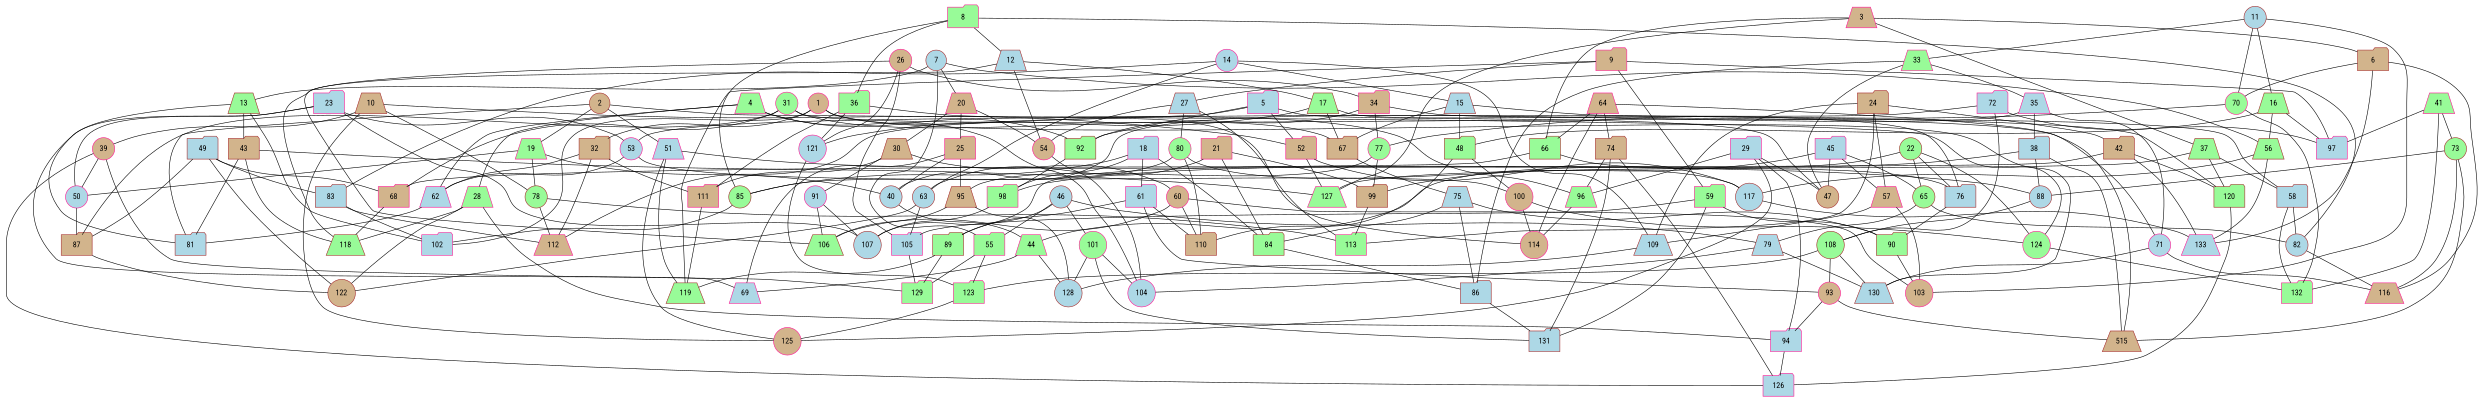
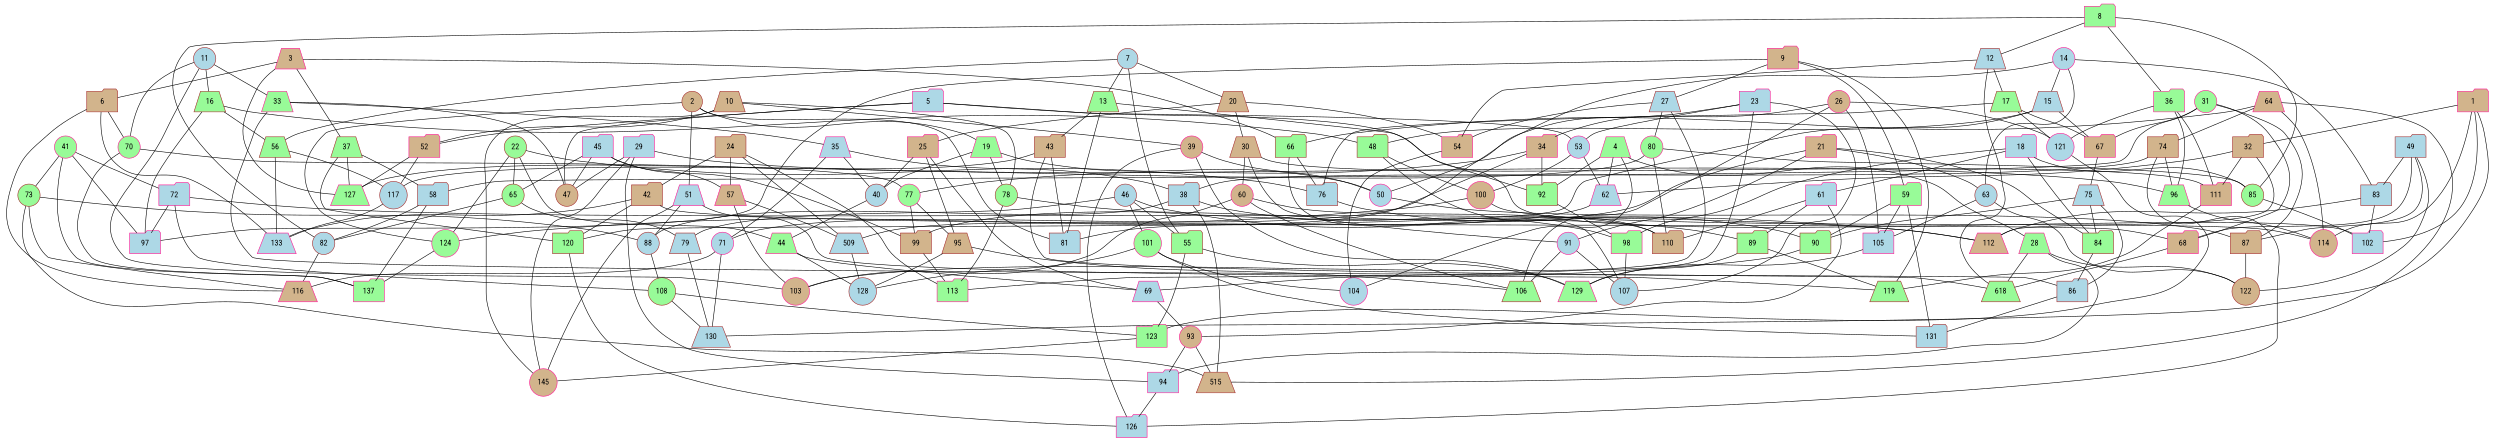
node "1": shape circle -> folder
node "20": color deeppink -> brown
node "41": shape trapezium -> circle
node "54": shape circle -> folder
node "67": color brown -> deeppink
edge "41" -- "72": added
edge "21" -- "91": added
node "118": label "118" -> "618"
node "55": color deeppink -> brown
node "109": label "109" -> "509"
edge "74" -- "131": now "74" -- "38"
edge "108" -- "93": now "69" -- "93"
edge "79" -- "104": removed
node "129": shape folder -> trapezium
node "132": label "132" -> "137"
node "125": label "125" -> "145"
